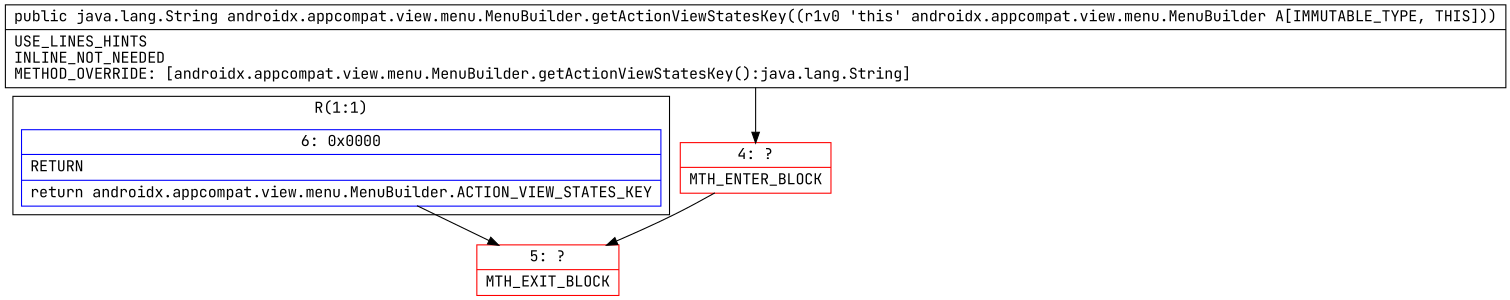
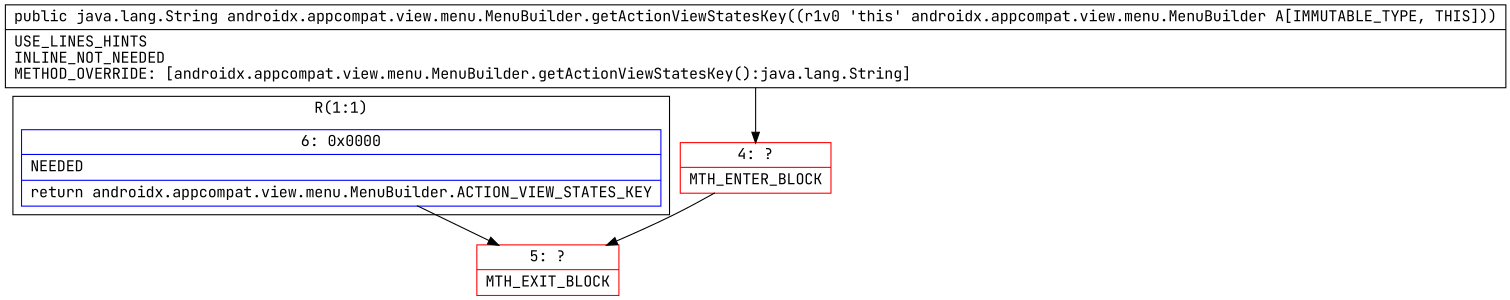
node "6: 0x0000": text "RETURN" -> "NEEDED"
